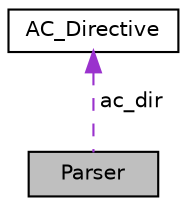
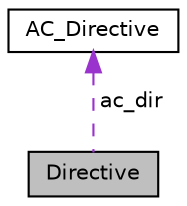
node "Parser": label "Parser" -> "Directive"
